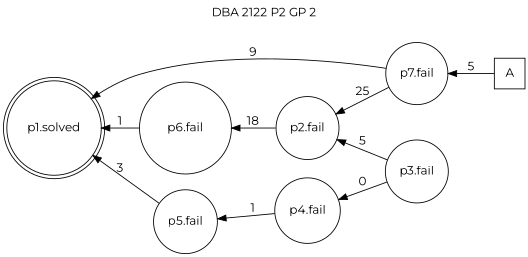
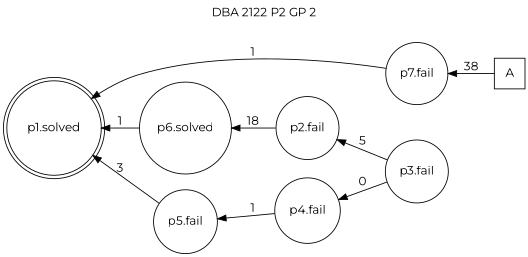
edge "p7.fail" -> "p1.solved": label "9" -> "1"
edge "A" -> "p7.fail": label "5" -> "38"
edge "p7.fail" -> "p2.fail": removed, label "25"
node "p6.fail": label "p6.fail" -> "p6.solved"
